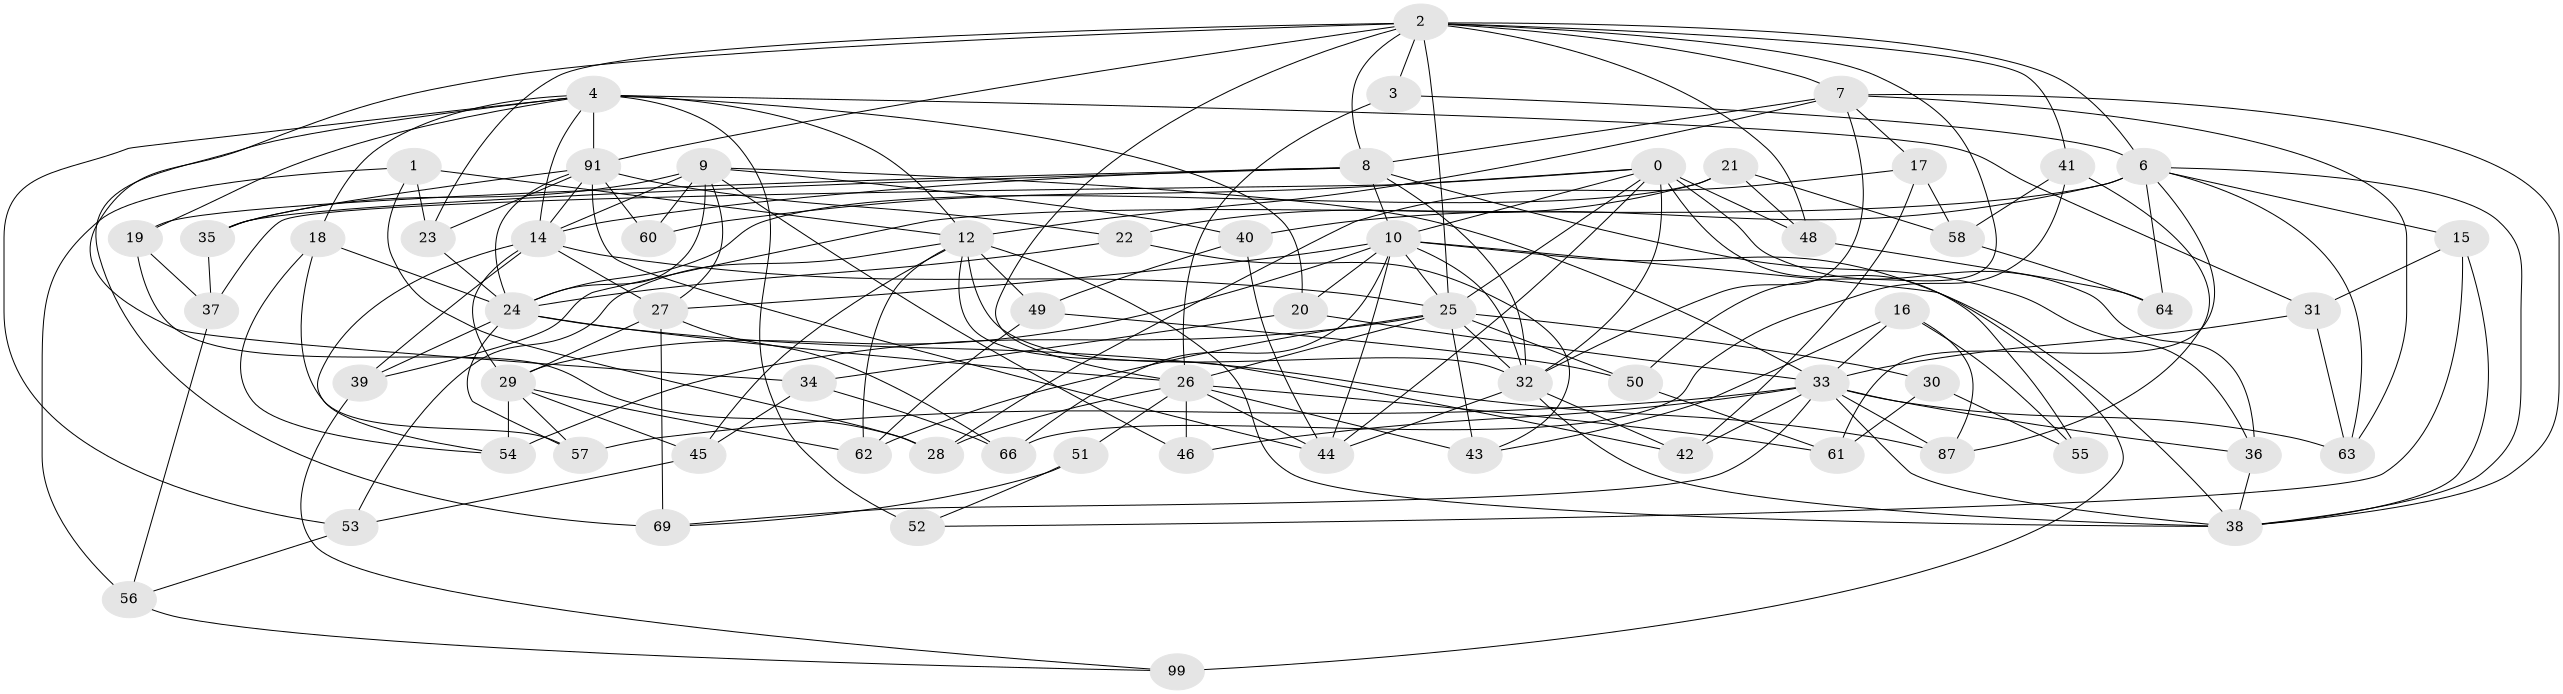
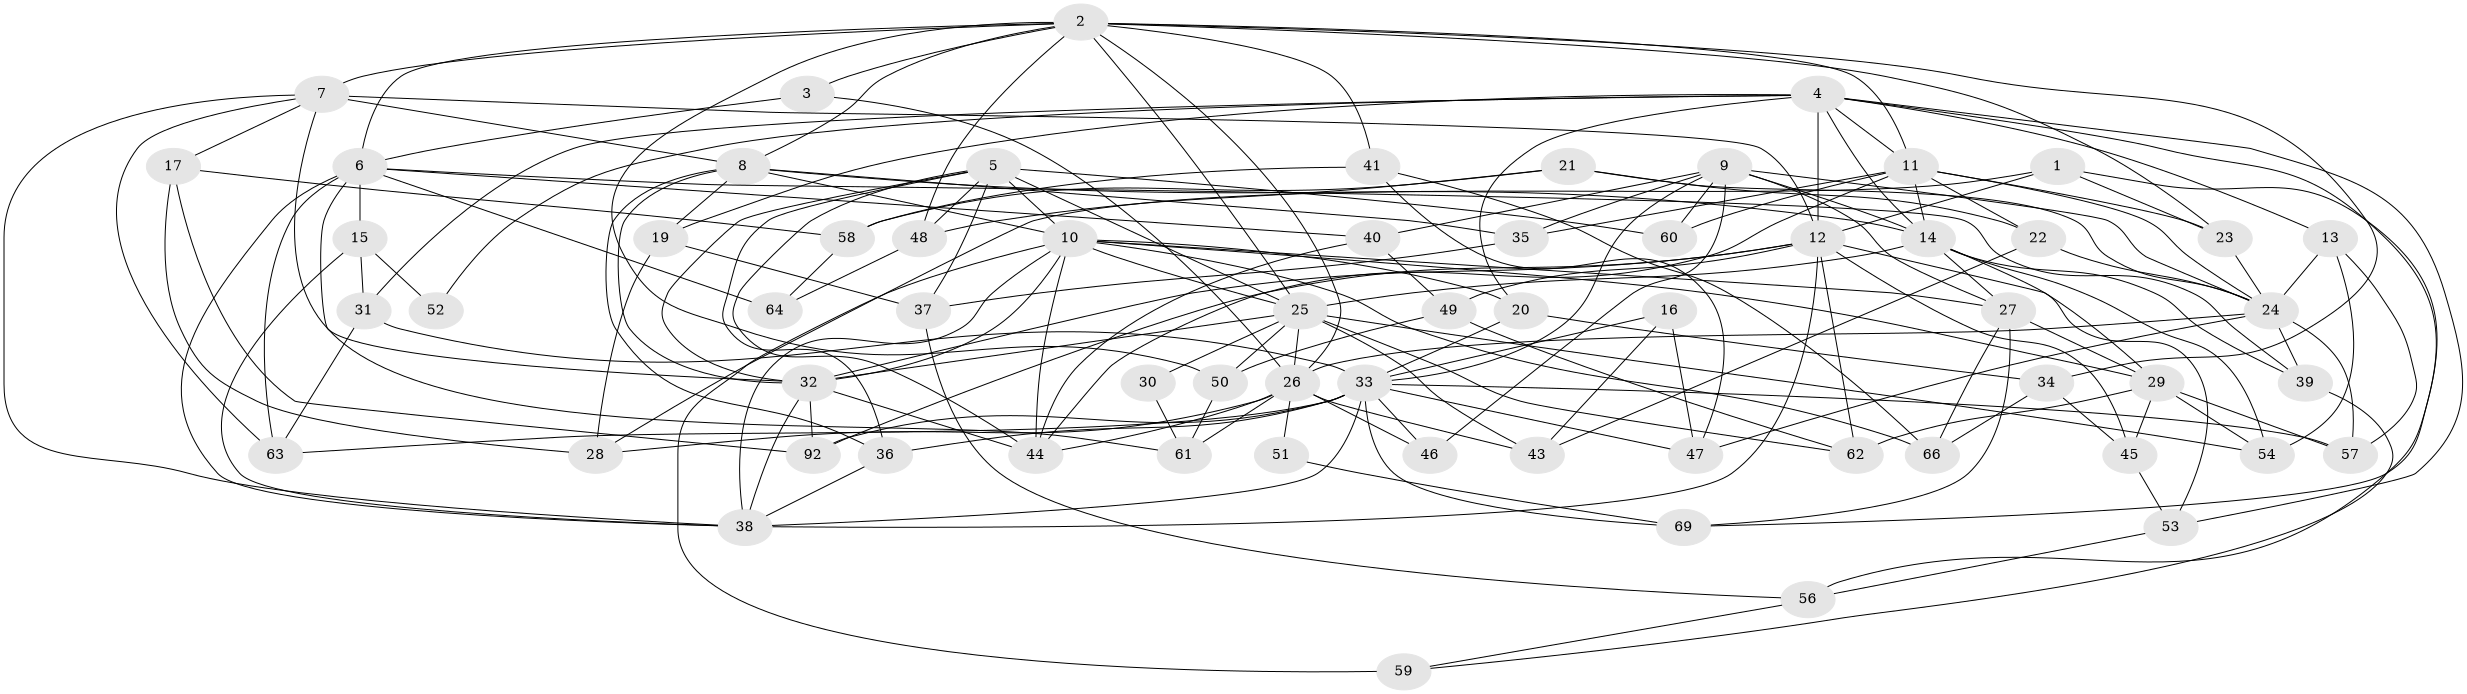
node "91": label "91" -> "11"
node "0": label "0" -> "5"
node "18": label "18" -> "13"
node "42": label "42" -> "92"
node "87": label "87" -> "47"
node "55": removed
edge "51" -- "52": removed
node "99": label "99" -> "59"
